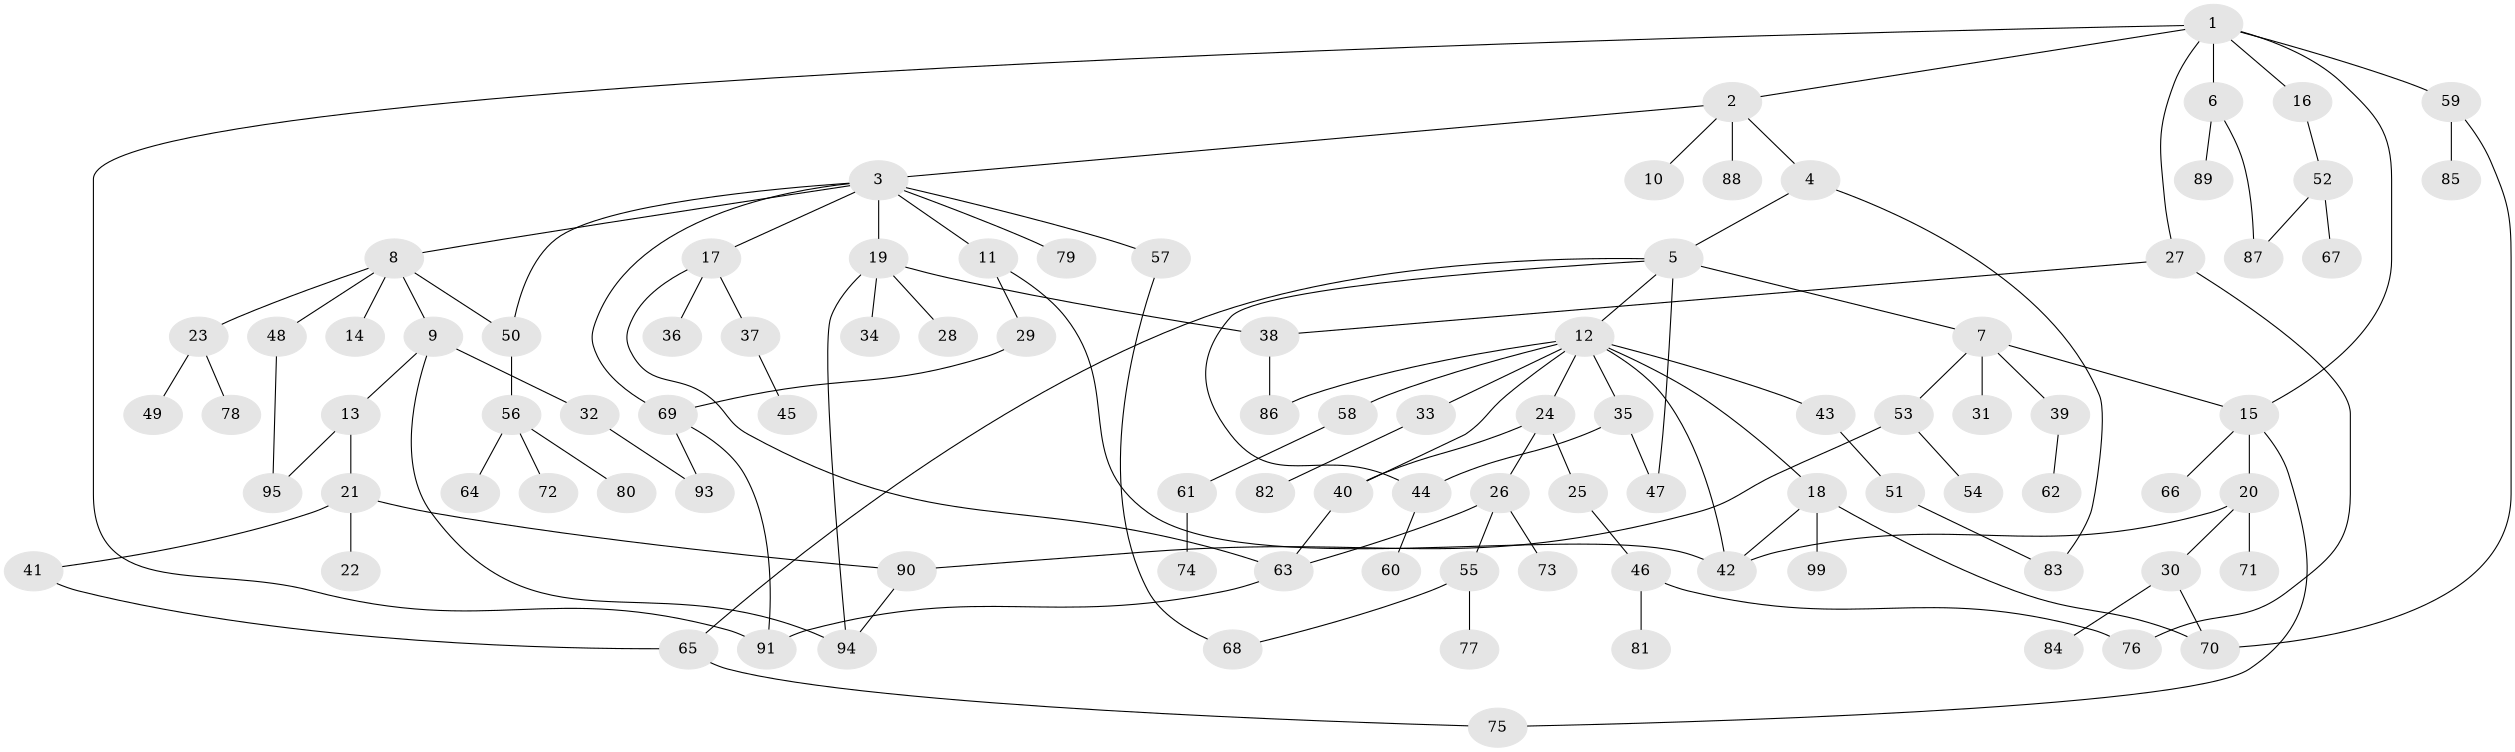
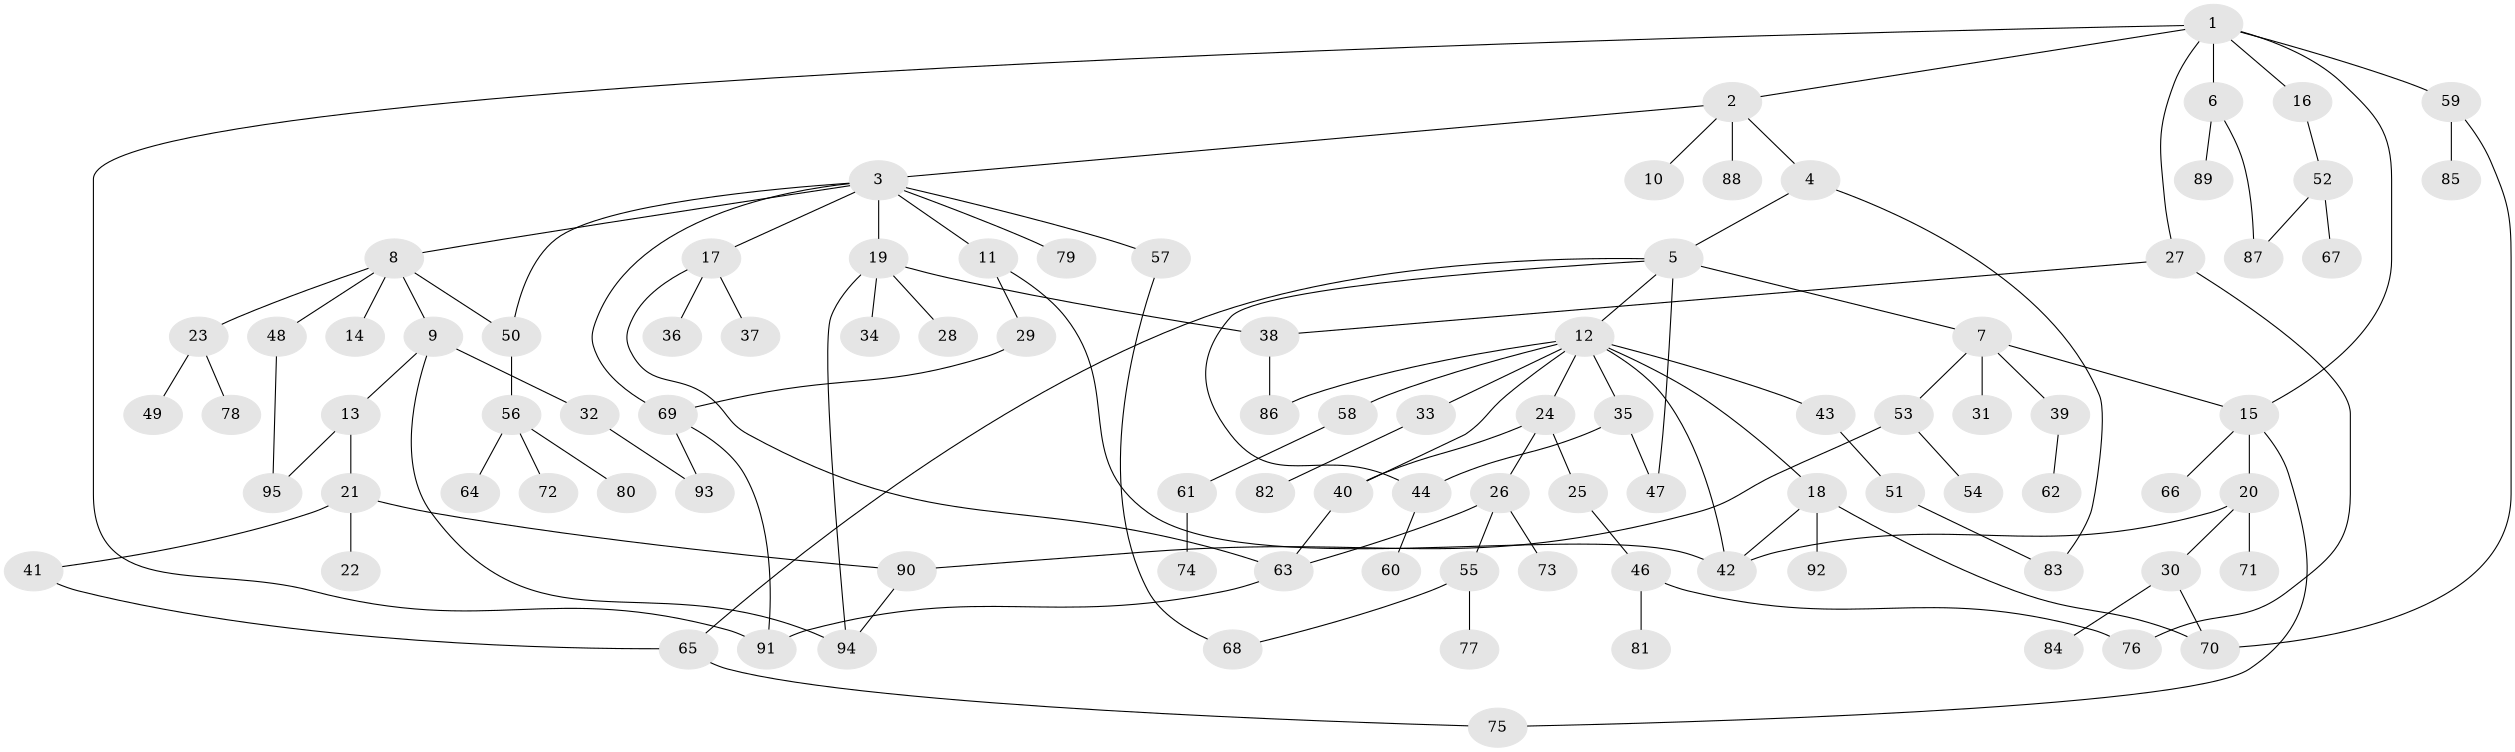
node "45": removed
node "99": label "99" -> "92"
